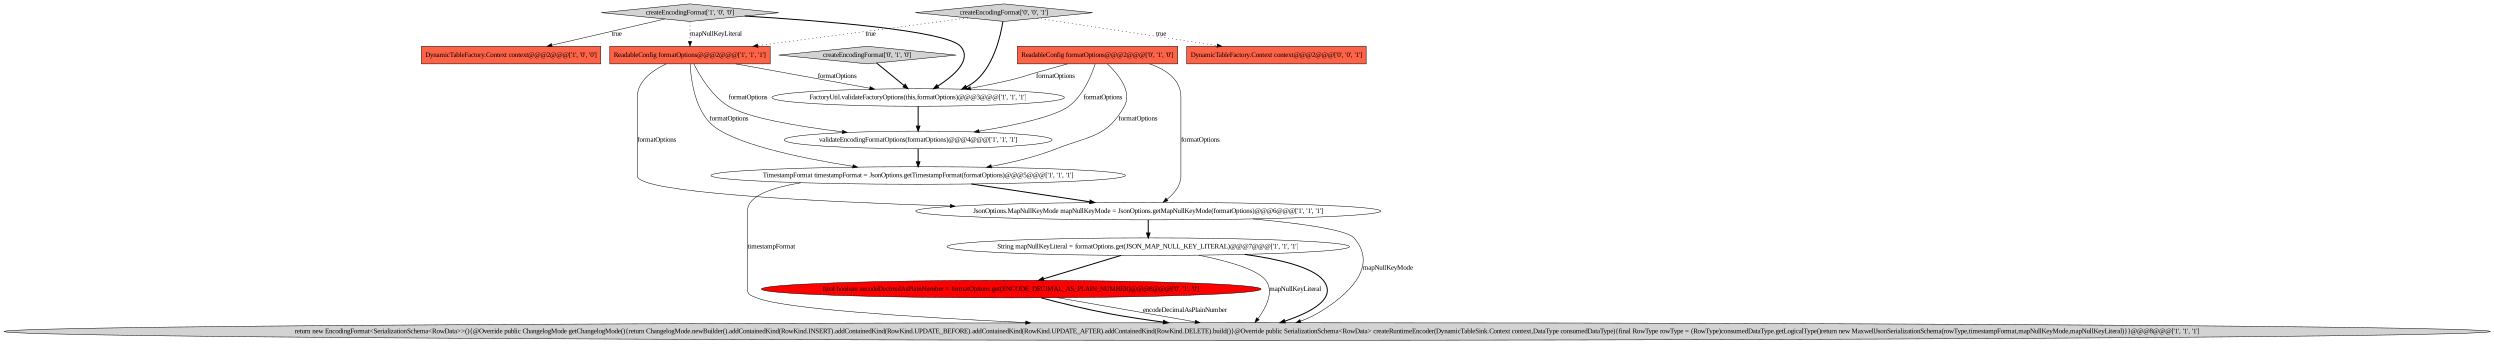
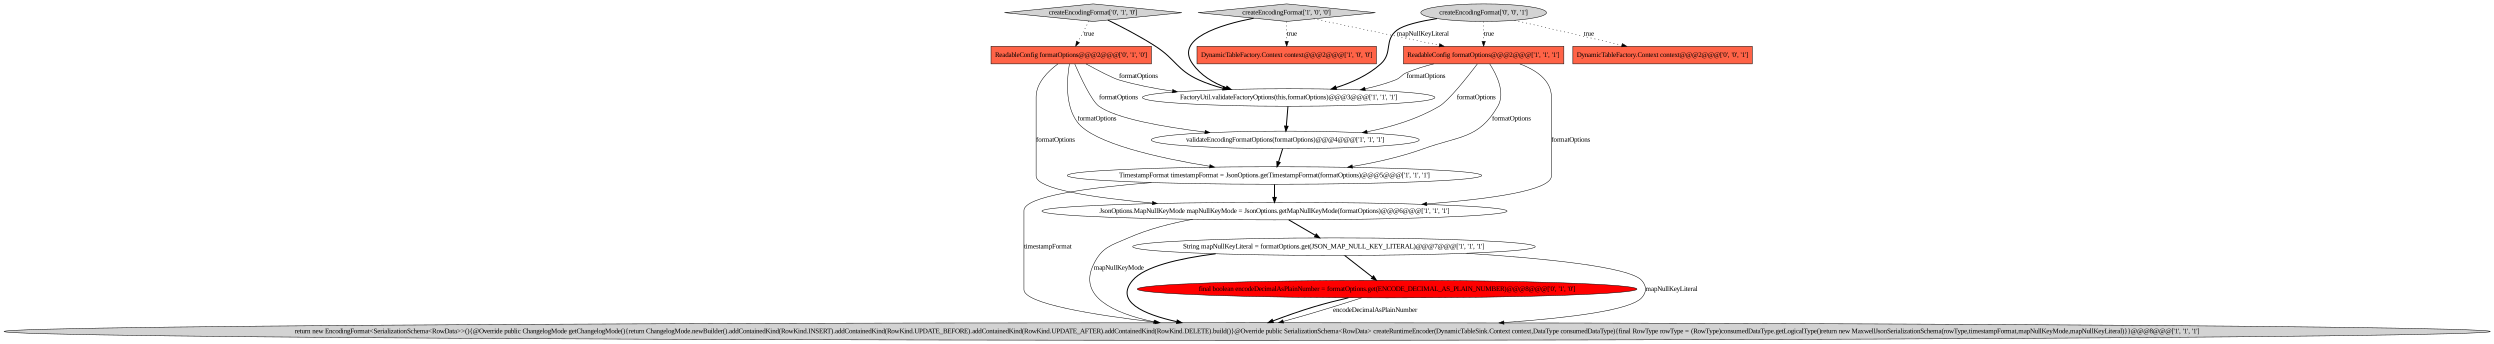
node "createEncodingFormat['0', '0', '1']": shape diamond -> ellipse
edge "createEncodingFormat['0', '1', '0']" -> "ReadableConfig formatOptions@@@2@@@['0', '1', '0']": added, label "true"
edge "createEncodingFormat['1', '0', '0']" -> "DynamicTableFactory.Context context@@@2@@@['1', '0', '0']": style solid -> dotted
